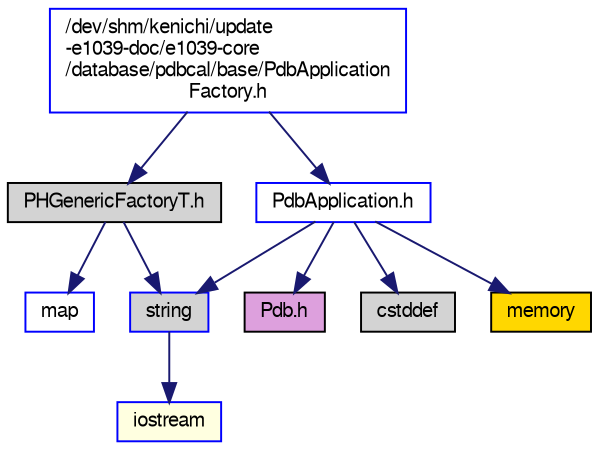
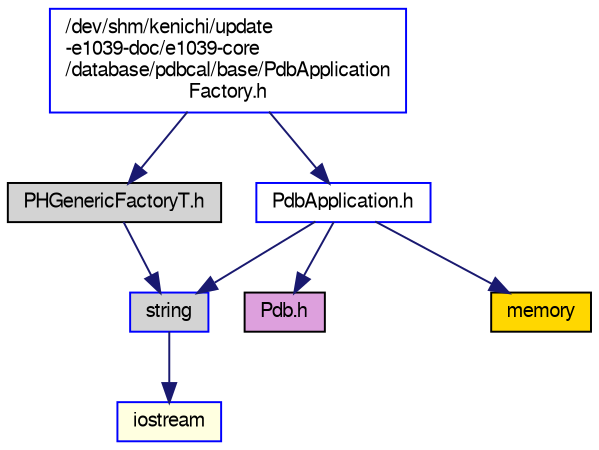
node "map": removed
node "cstddef": removed
